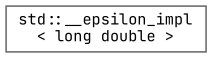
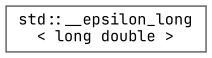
node "std::__epsilon_impl < long double >": label "std::__epsilon_impl < long double >" -> "std::__epsilon_long < long double >"
